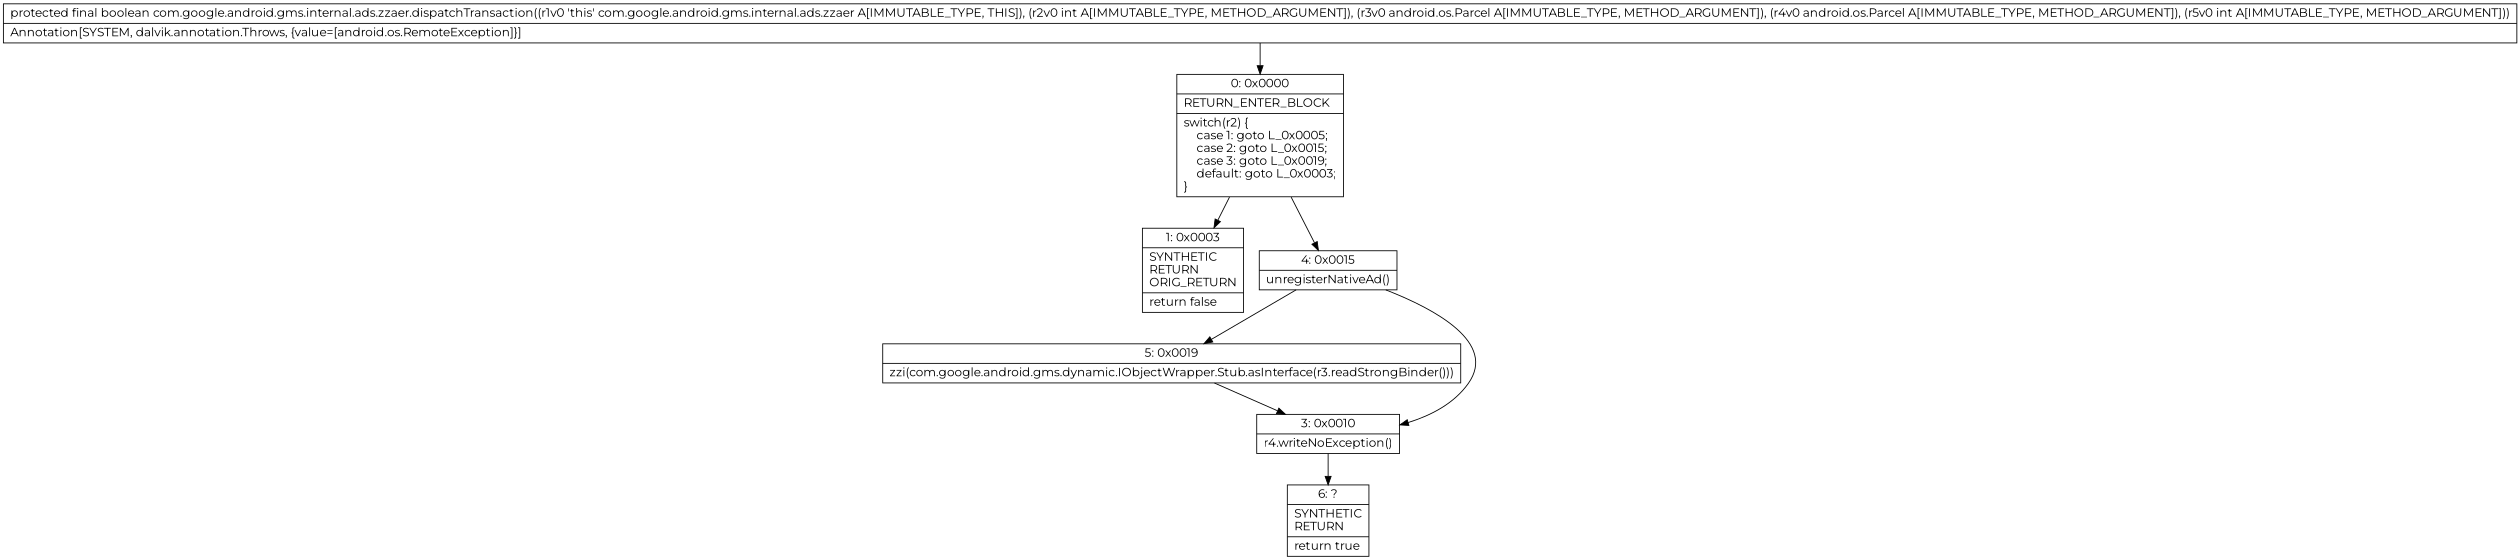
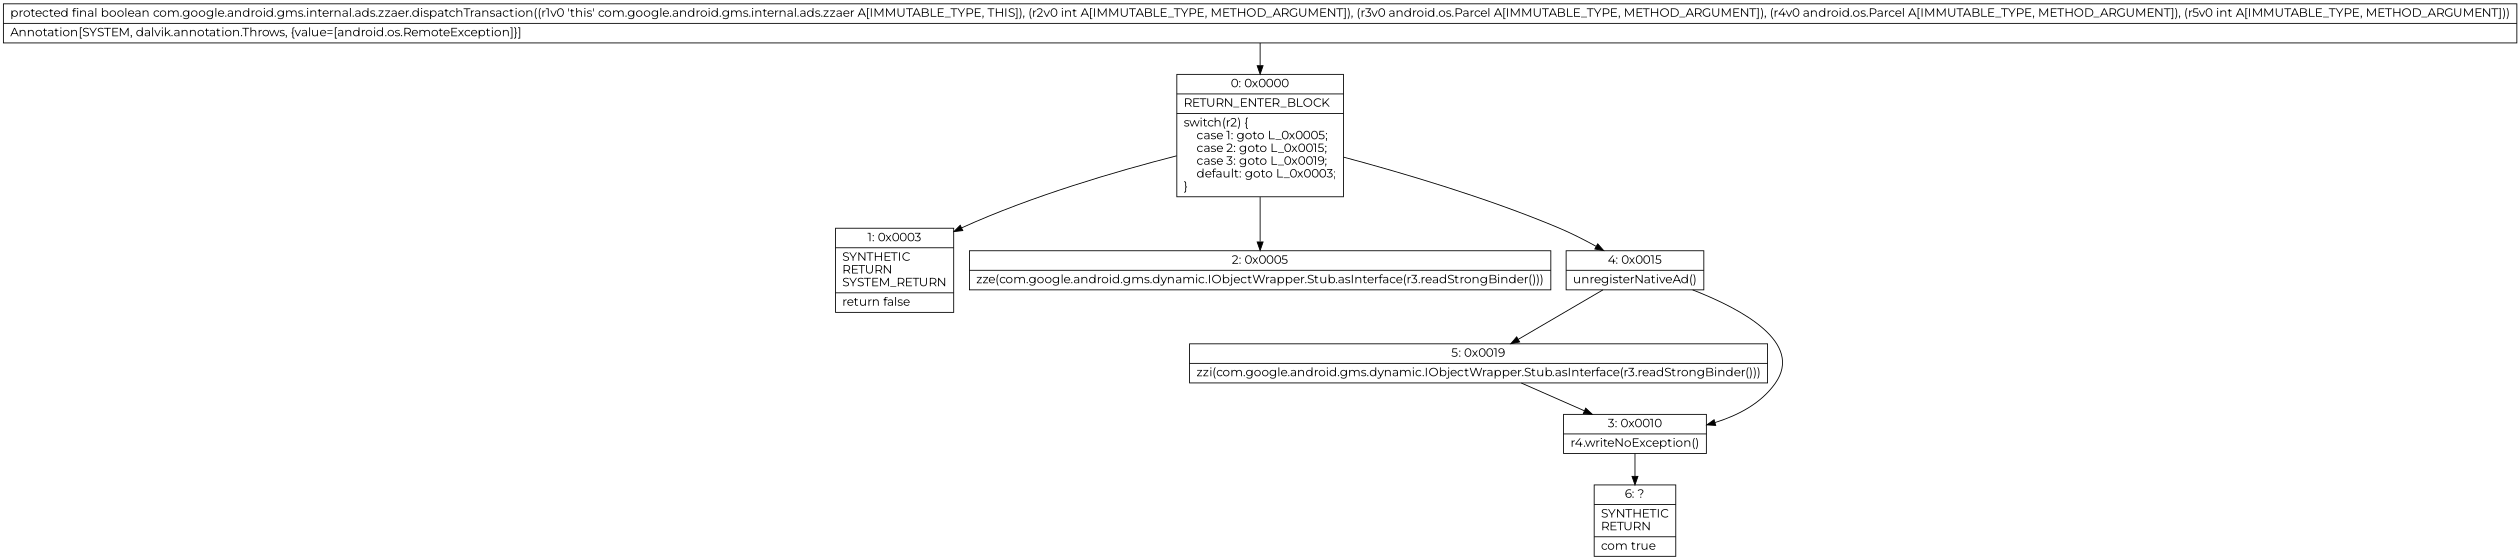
node "2: 0x0005": added
node "1: 0x0003": text "ORIG_RETURN" -> "SYSTEM_RETURN"
node "6: ?": text "return true" -> "com true"
